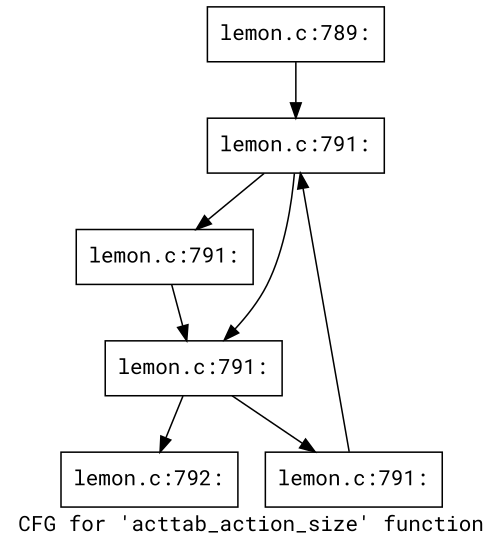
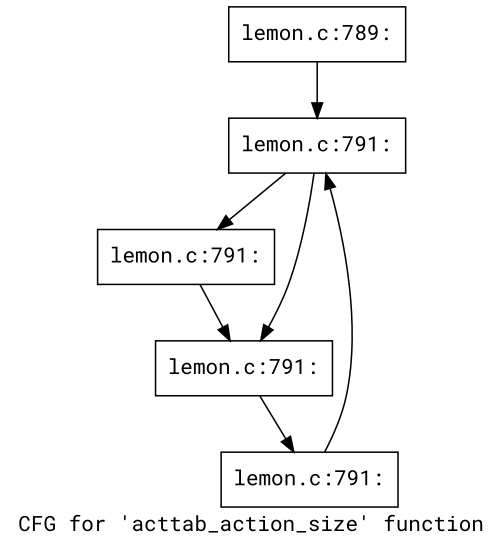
node "lemon.c:792:": removed
